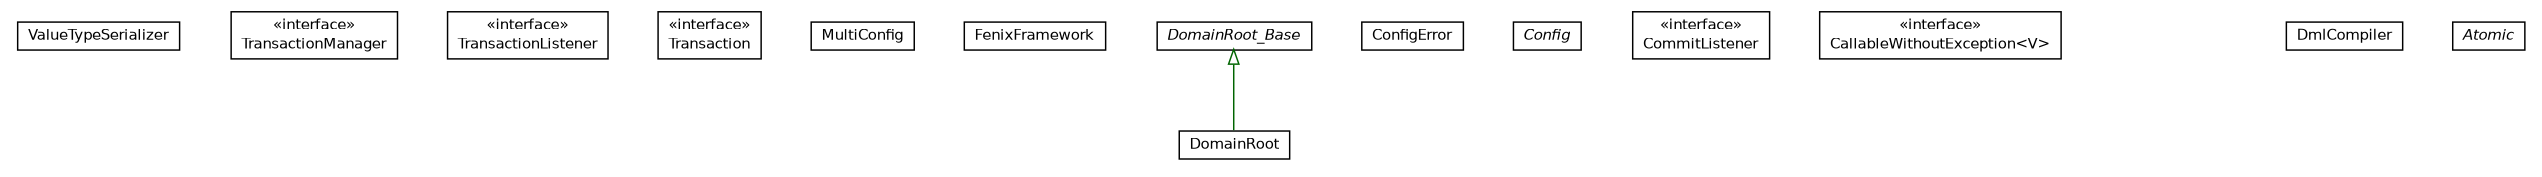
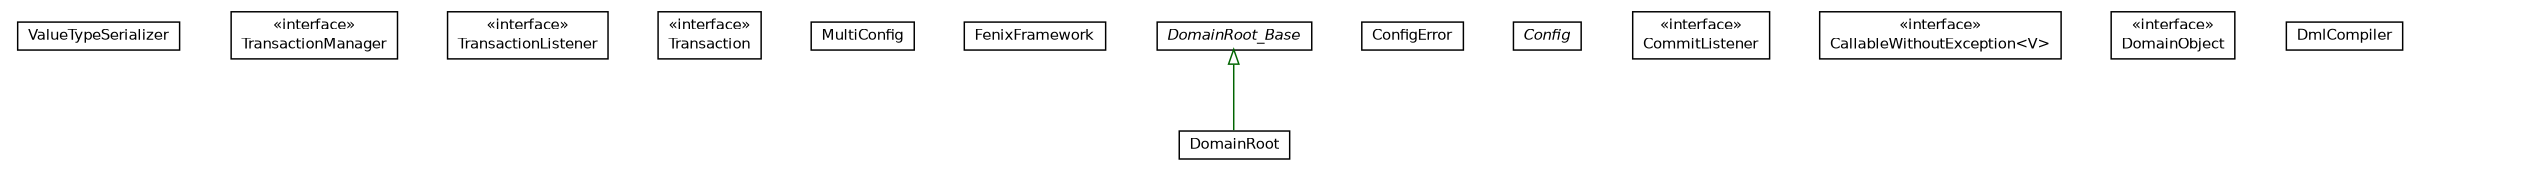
node "DomainObject": added
node "Atomic": removed
